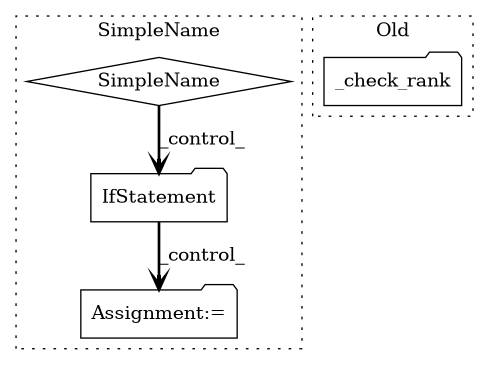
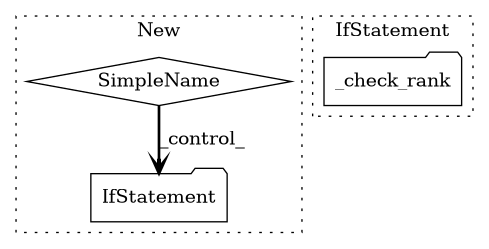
cluster "SimpleName": label "SimpleName" -> "New"
cluster "Old": label "Old" -> "IfStatement"
node "Assignment:=": removed
